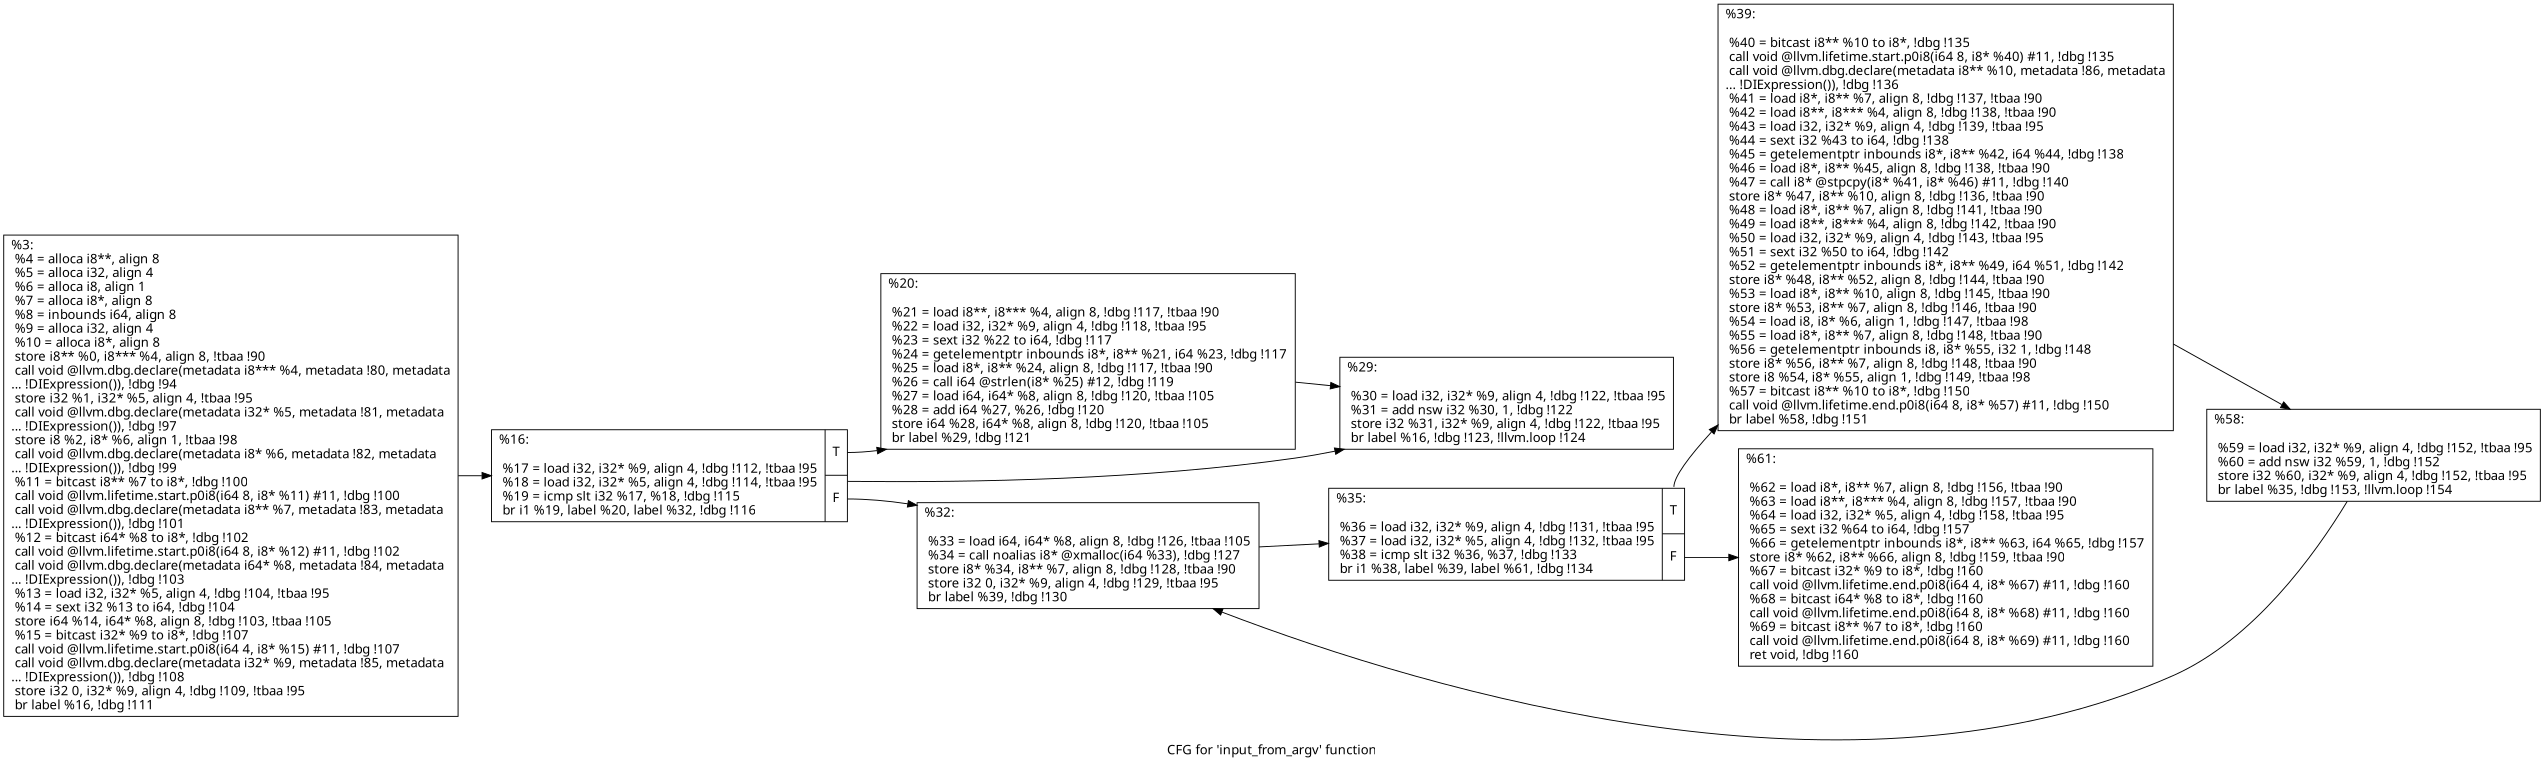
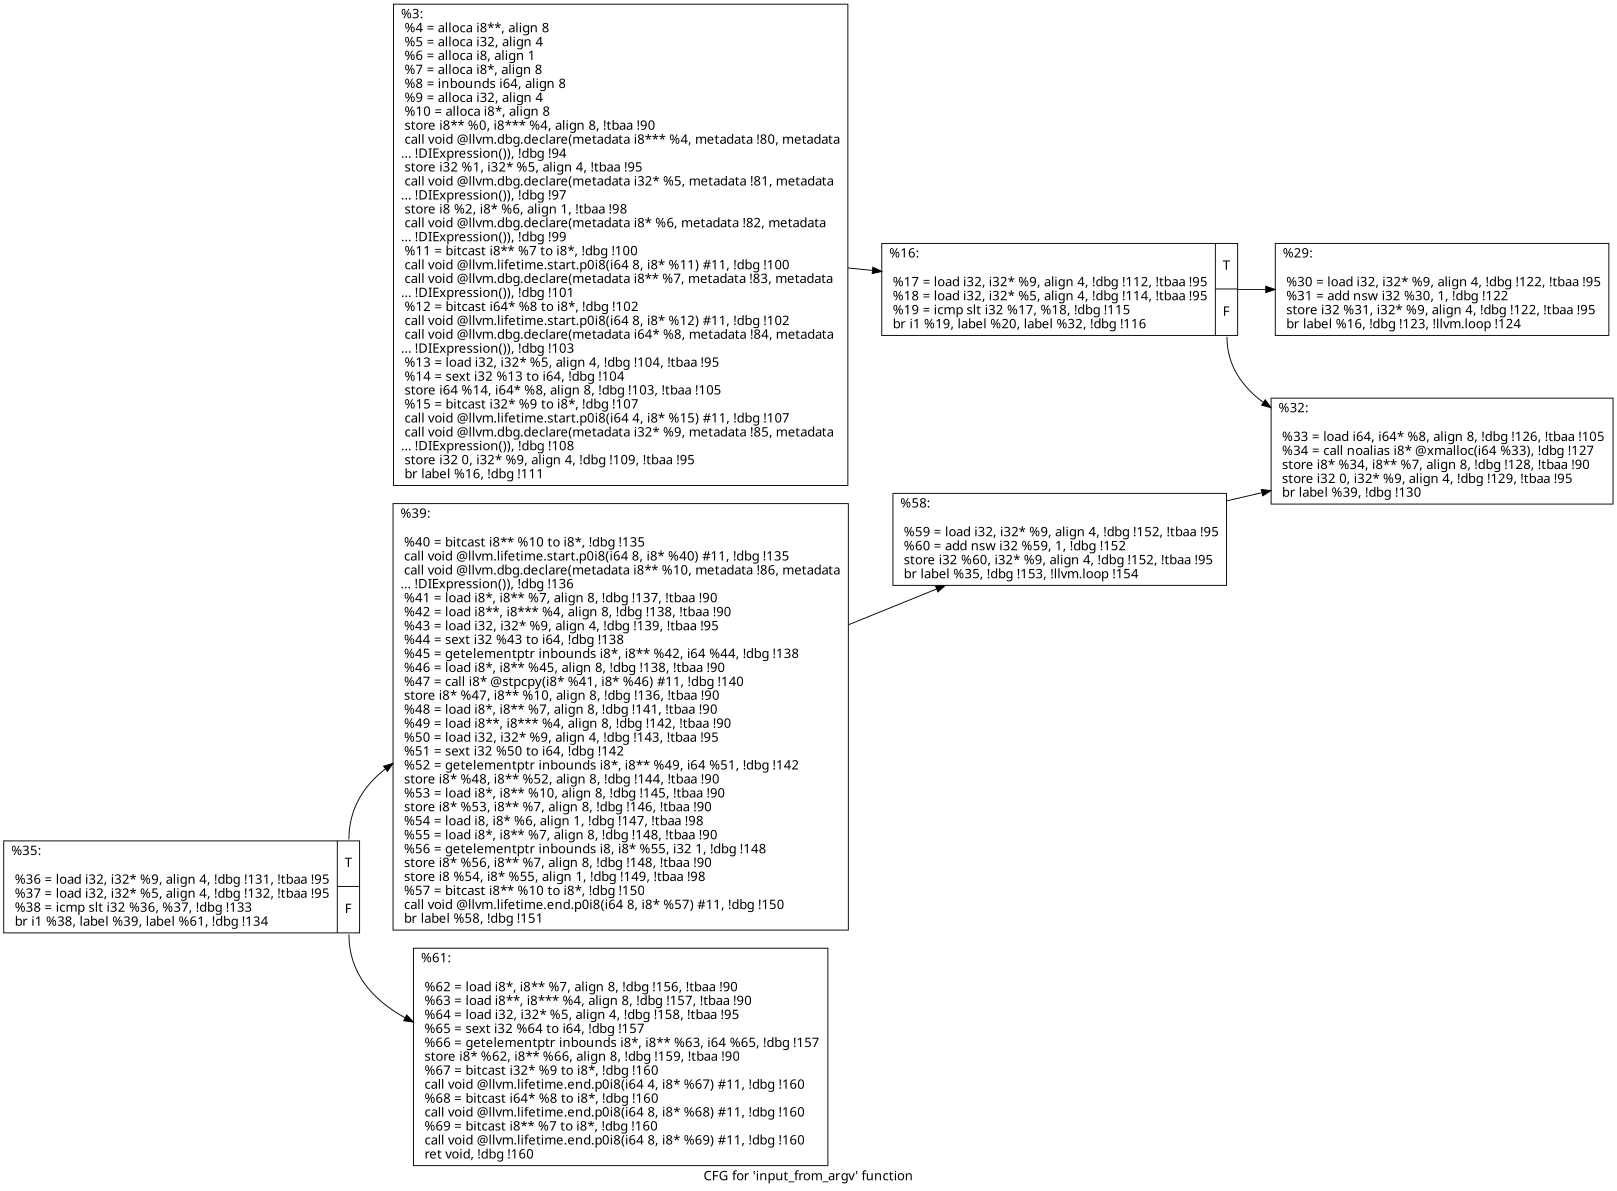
node "%20:": removed
edge "%32:" -> "%35:": removed
